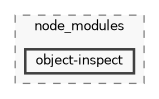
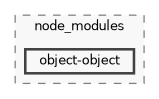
node "object-inspect": label "object-inspect" -> "object-object"
